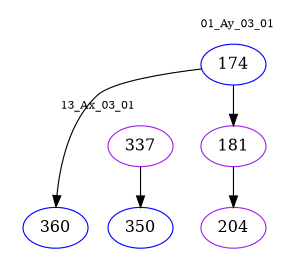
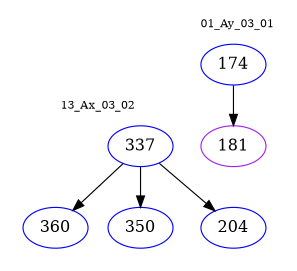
edge "174" -> "360": now "337" -> "360"
cluster "13_Ax_03_01": label "13_Ax_03_01" -> "13_Ax_03_02"
node "337": color purple -> blue
edge "181" -> "204": now "337" -> "204"
node "204": color purple -> blue
